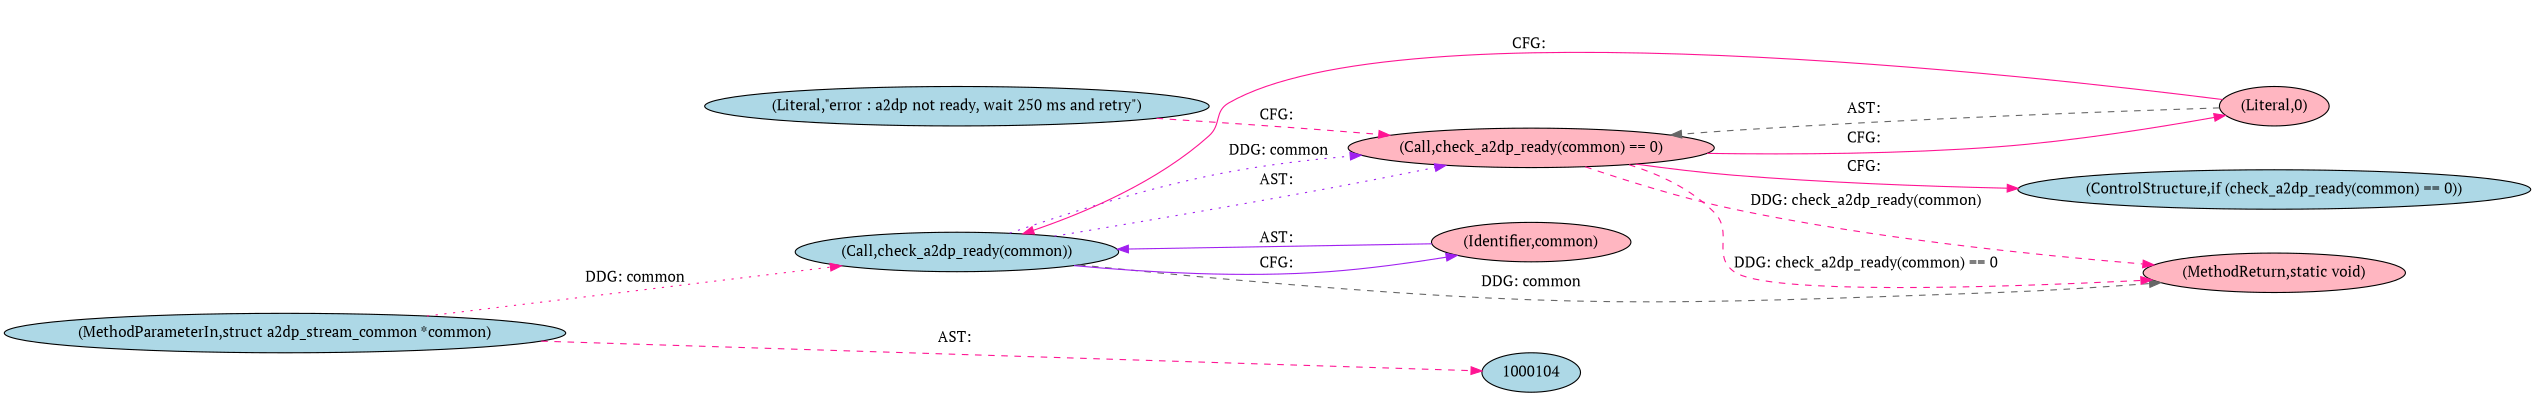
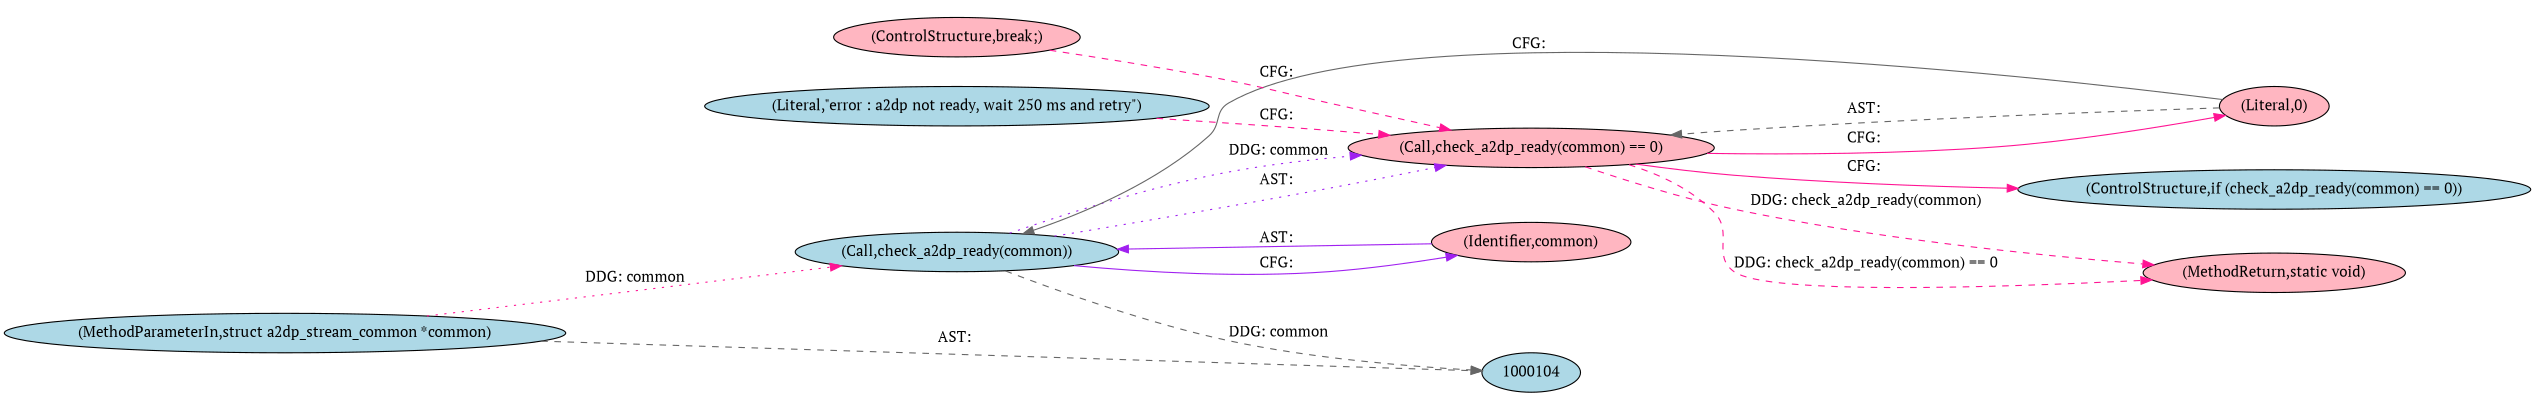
node "(ControlStructure,break;)": added
edge "(Literal,0)" -> "(Call,check_a2dp_ready(common))": color deeppink -> gray40
edge "(Call,check_a2dp_ready(common))" -> "(MethodReturn,static void)": now "(Call,check_a2dp_ready(common))" -> "1000104"
edge "(MethodParameterIn,struct a2dp_stream_common *common)" -> "1000104": color deeppink -> gray40
